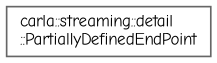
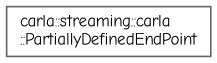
node "carla::streaming::detail ::PartiallyDefinedEndPoint": label "carla::streaming::detail ::PartiallyDefinedEndPoint" -> "carla::streaming::carla ::PartiallyDefinedEndPoint"
